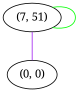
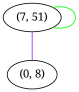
node "(0, 0)": label "(0, 0)" -> "(0, 8)"
